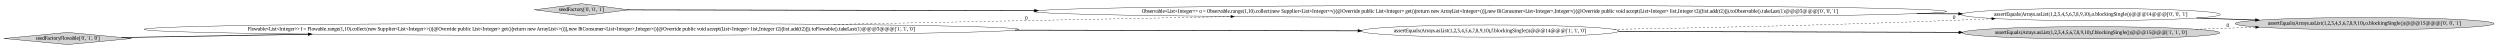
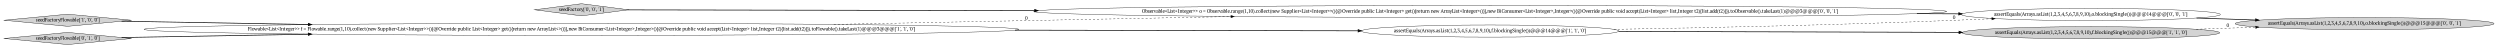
node "seedFactoryFlowable['1', '0', '0']": added
